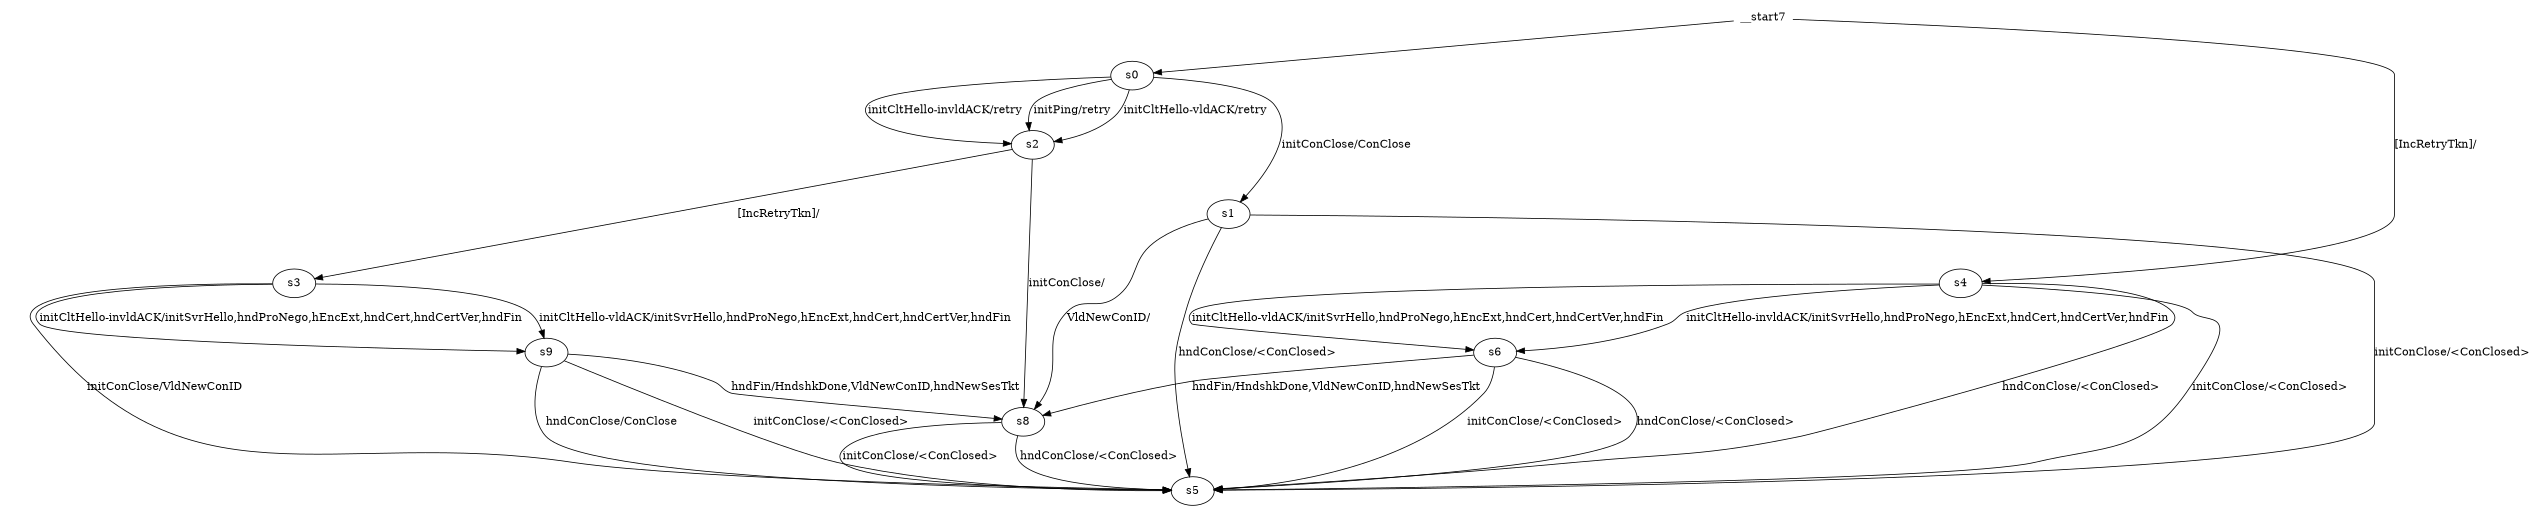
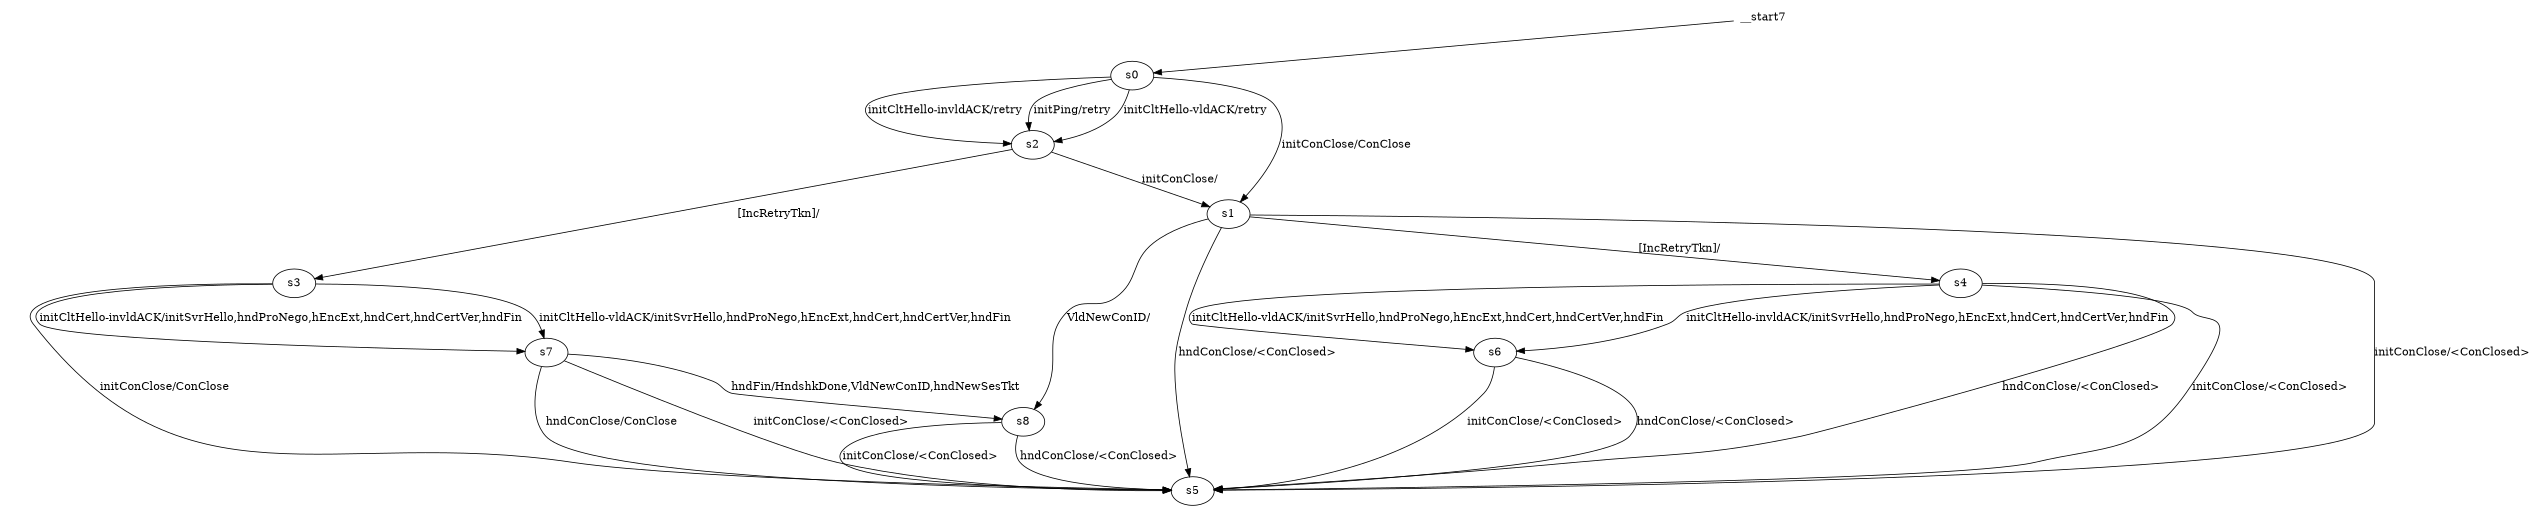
edge "__start7" -> "s4": now "s1" -> "s4"
edge "s2" -> "s8": now "s2" -> "s1"
node "s9": label "s9" -> "s7"
edge "s6" -> "s8": removed, label "hndFin/HndshkDone,VldNewConID,hndNewSesTkt"
edge "s3" -> "s5": label "initConClose/VldNewConID " -> "initConClose/ConClose "
